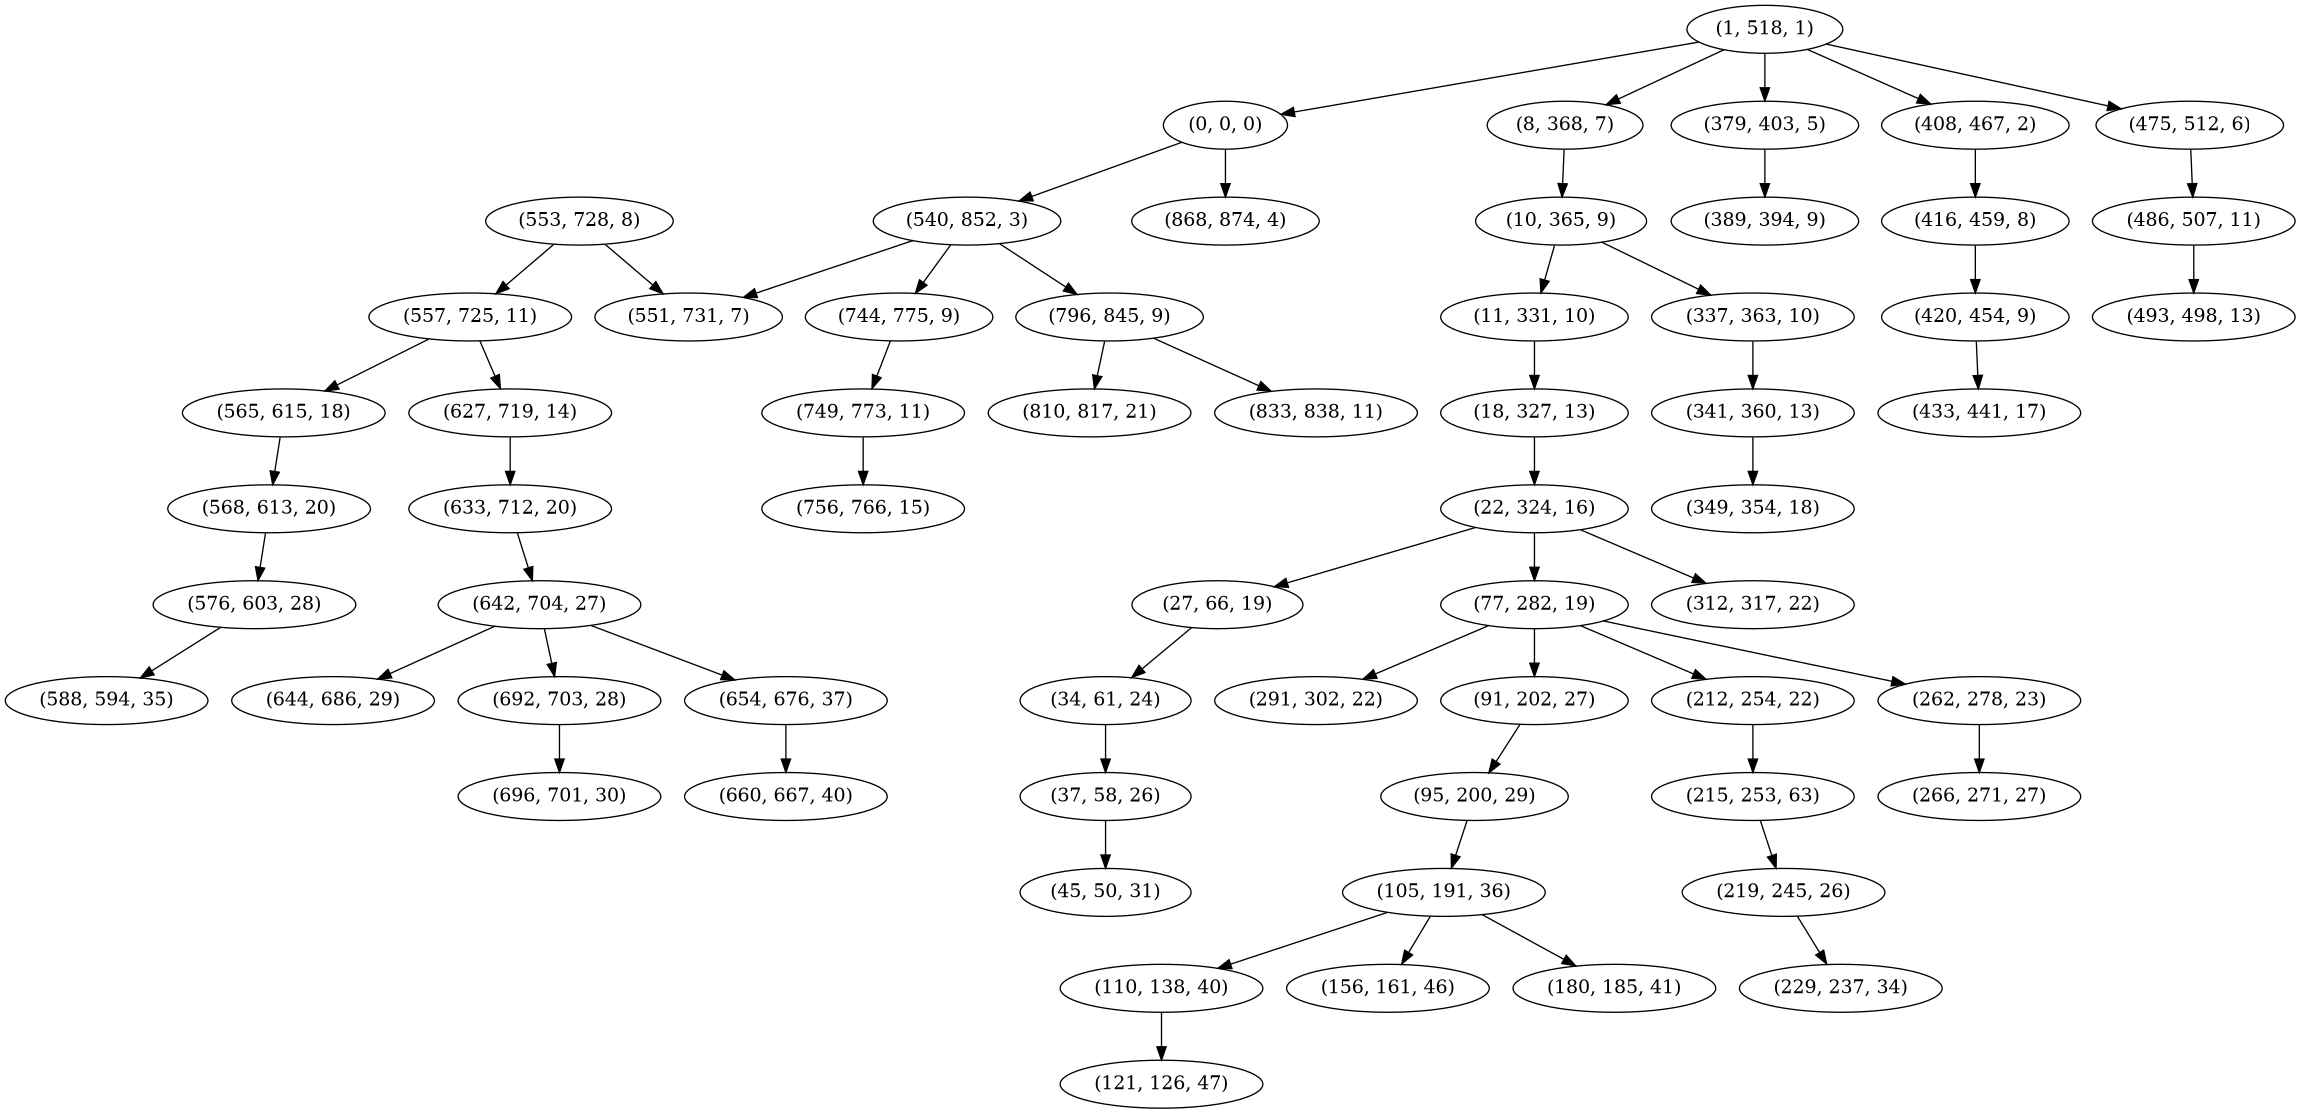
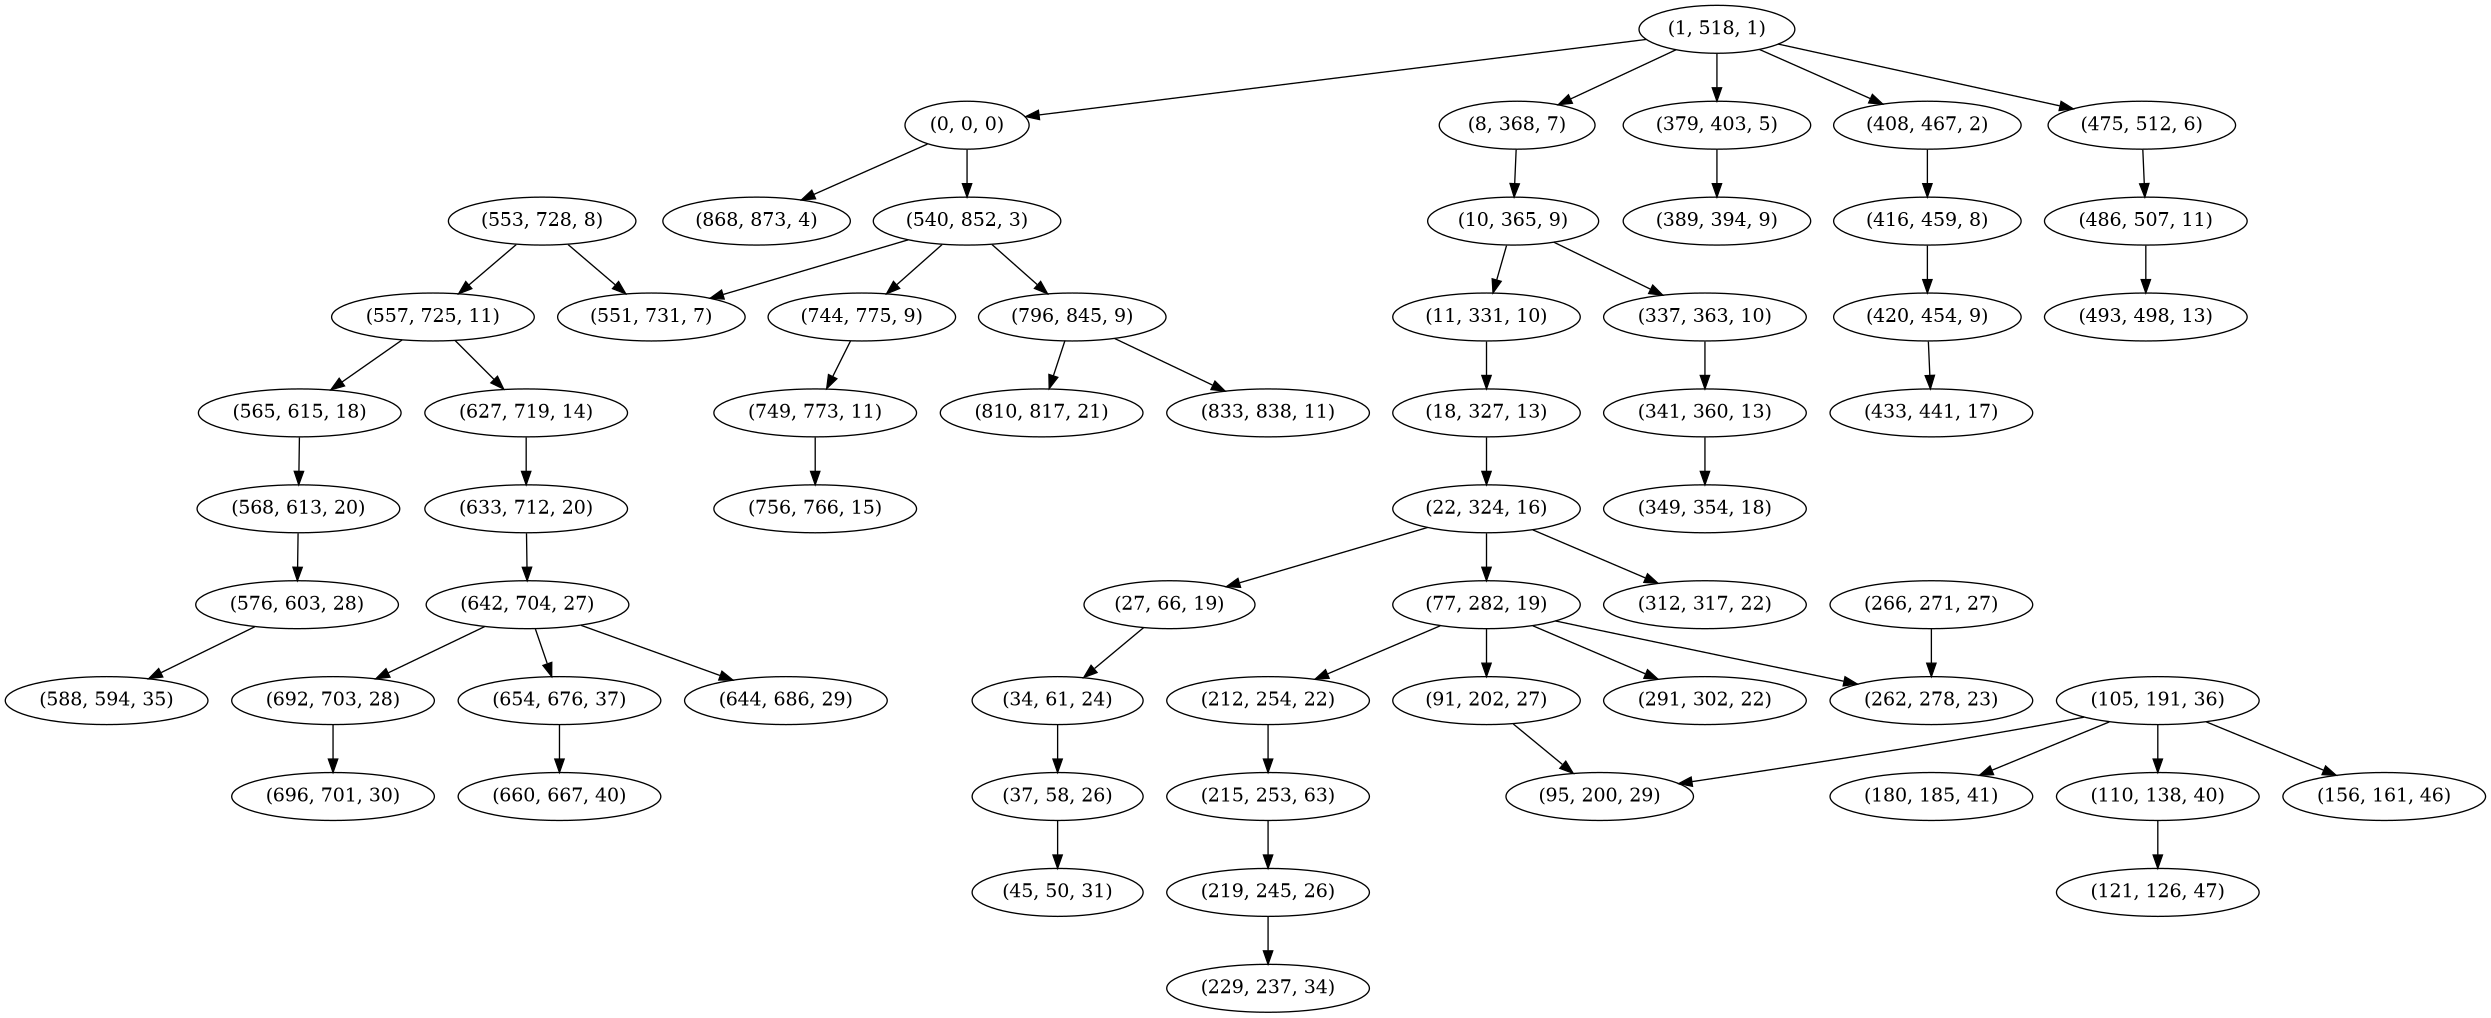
node "(868, 874, 4)": label "(868, 874, 4)" -> "(868, 873, 4)"
edge "(262, 278, 23)" -> "(266, 271, 27)": reversed
edge "(95, 200, 29)" -> "(105, 191, 36)": reversed
